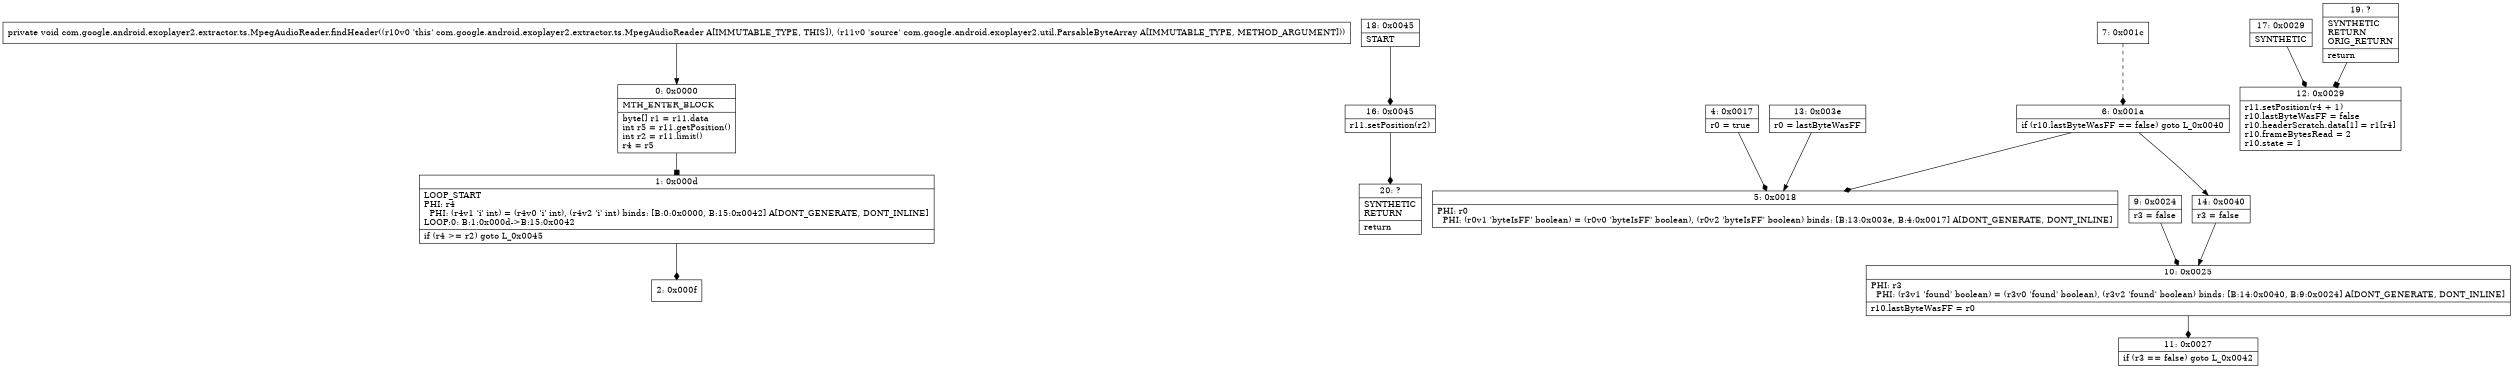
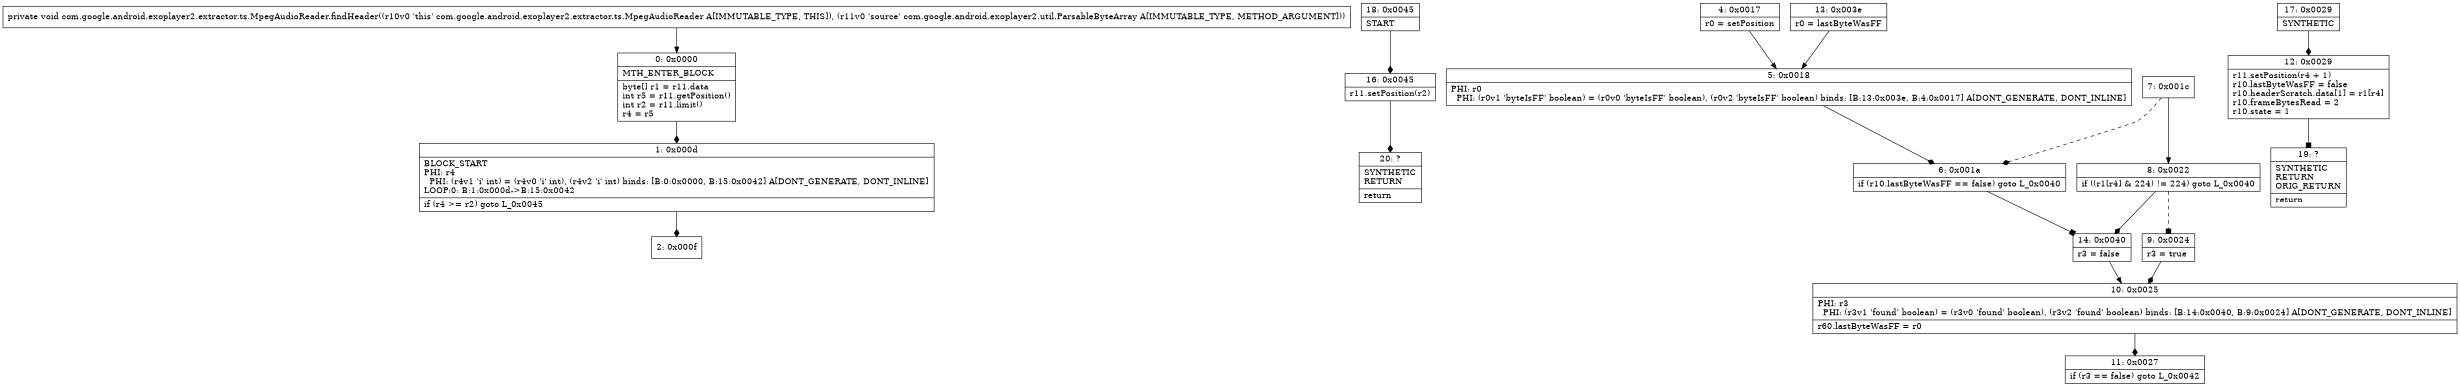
edge "19: ?" -> "12: 0x0029": reversed
node "4: 0x0017": text "r0 = true" -> "r0 = setPosition"
edge "4: 0x0017" -> "5: 0x0018": arrowhead diamond -> normal
edge "0: 0x0000" -> "1: 0x000d": arrowhead box -> diamond
edge "6: 0x001a" -> "5: 0x0018": reversed
edge "6: 0x001a" -> "14: 0x0040": arrowhead normal -> box
node "8: 0x0022": added
node "1: 0x000d": text "LOOP_START" -> "BLOCK_START"
node "9: 0x0024": text "r3 = false" -> "r3 = true"
node "10: 0x0025": text "r10.lastByteWasFF = r0" -> "r60.lastByteWasFF = r0"
